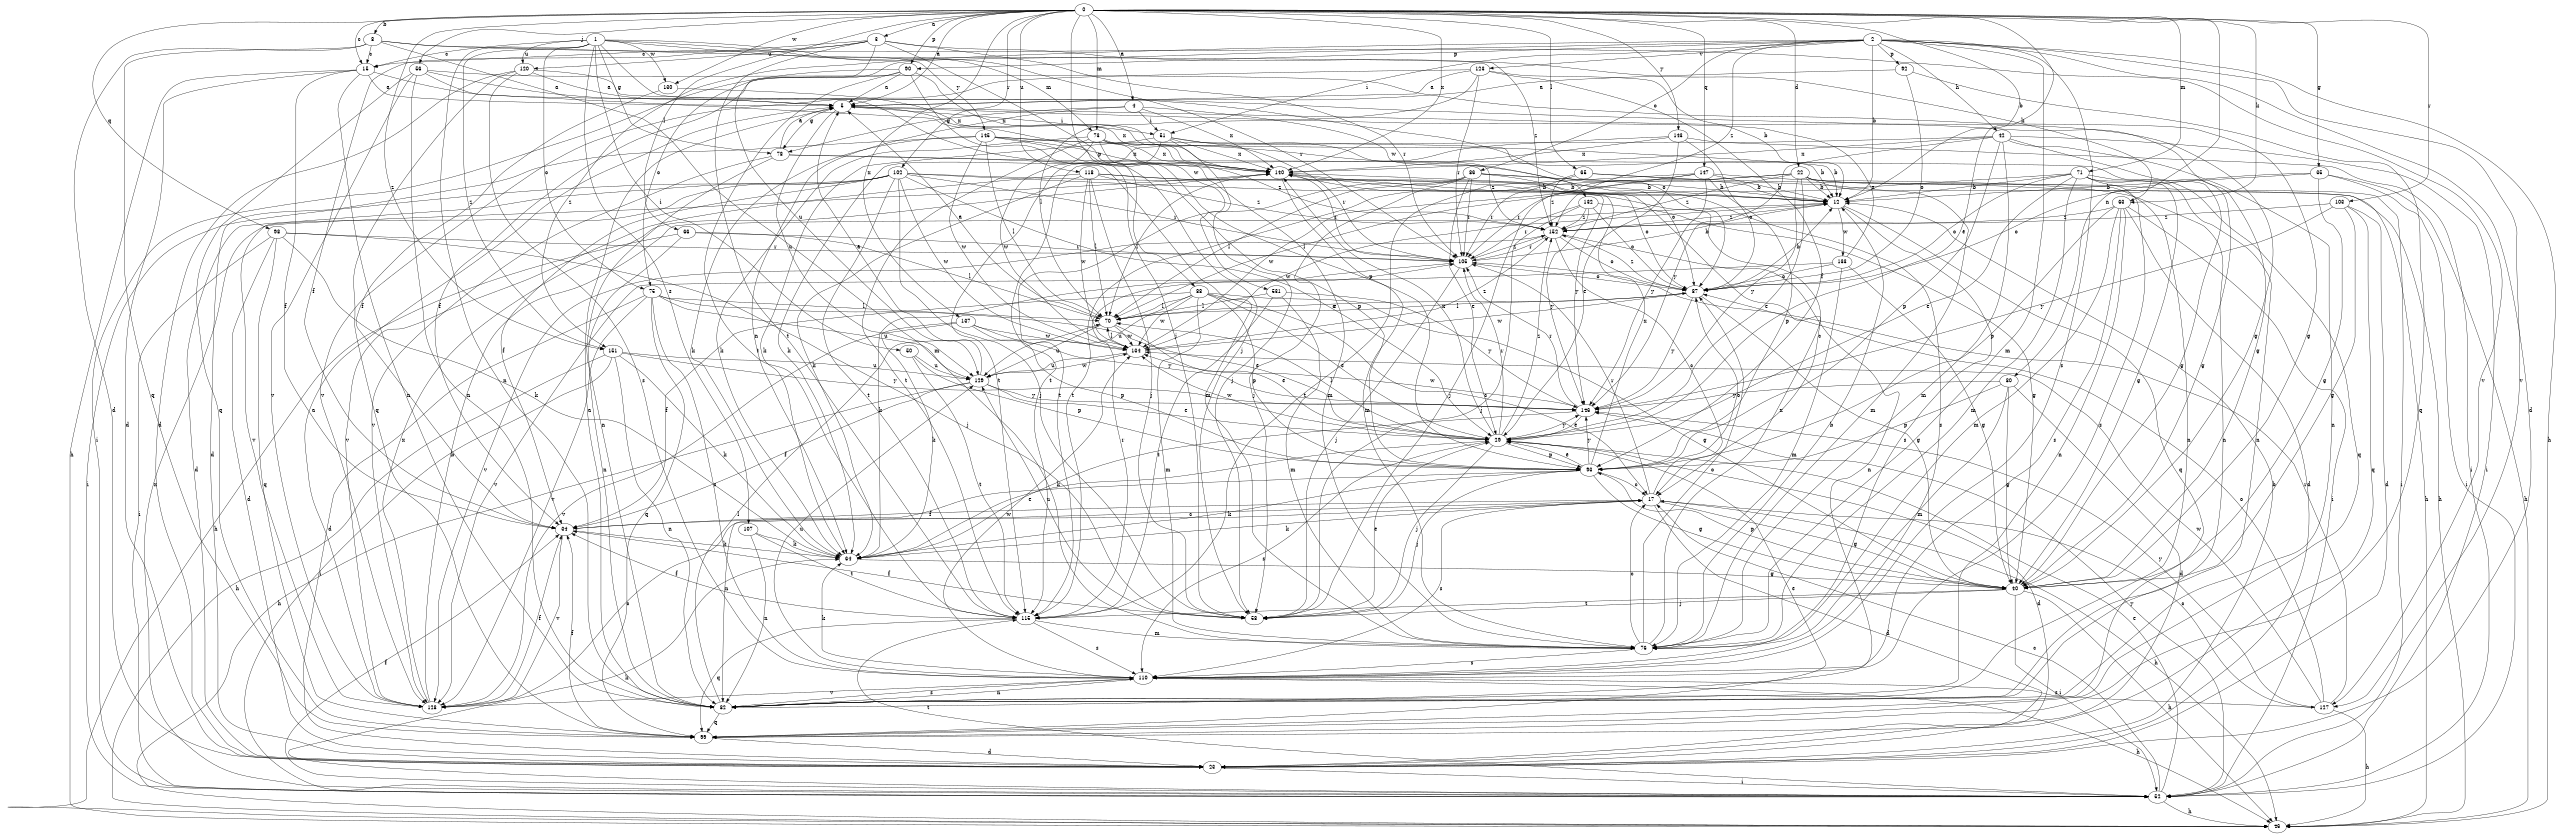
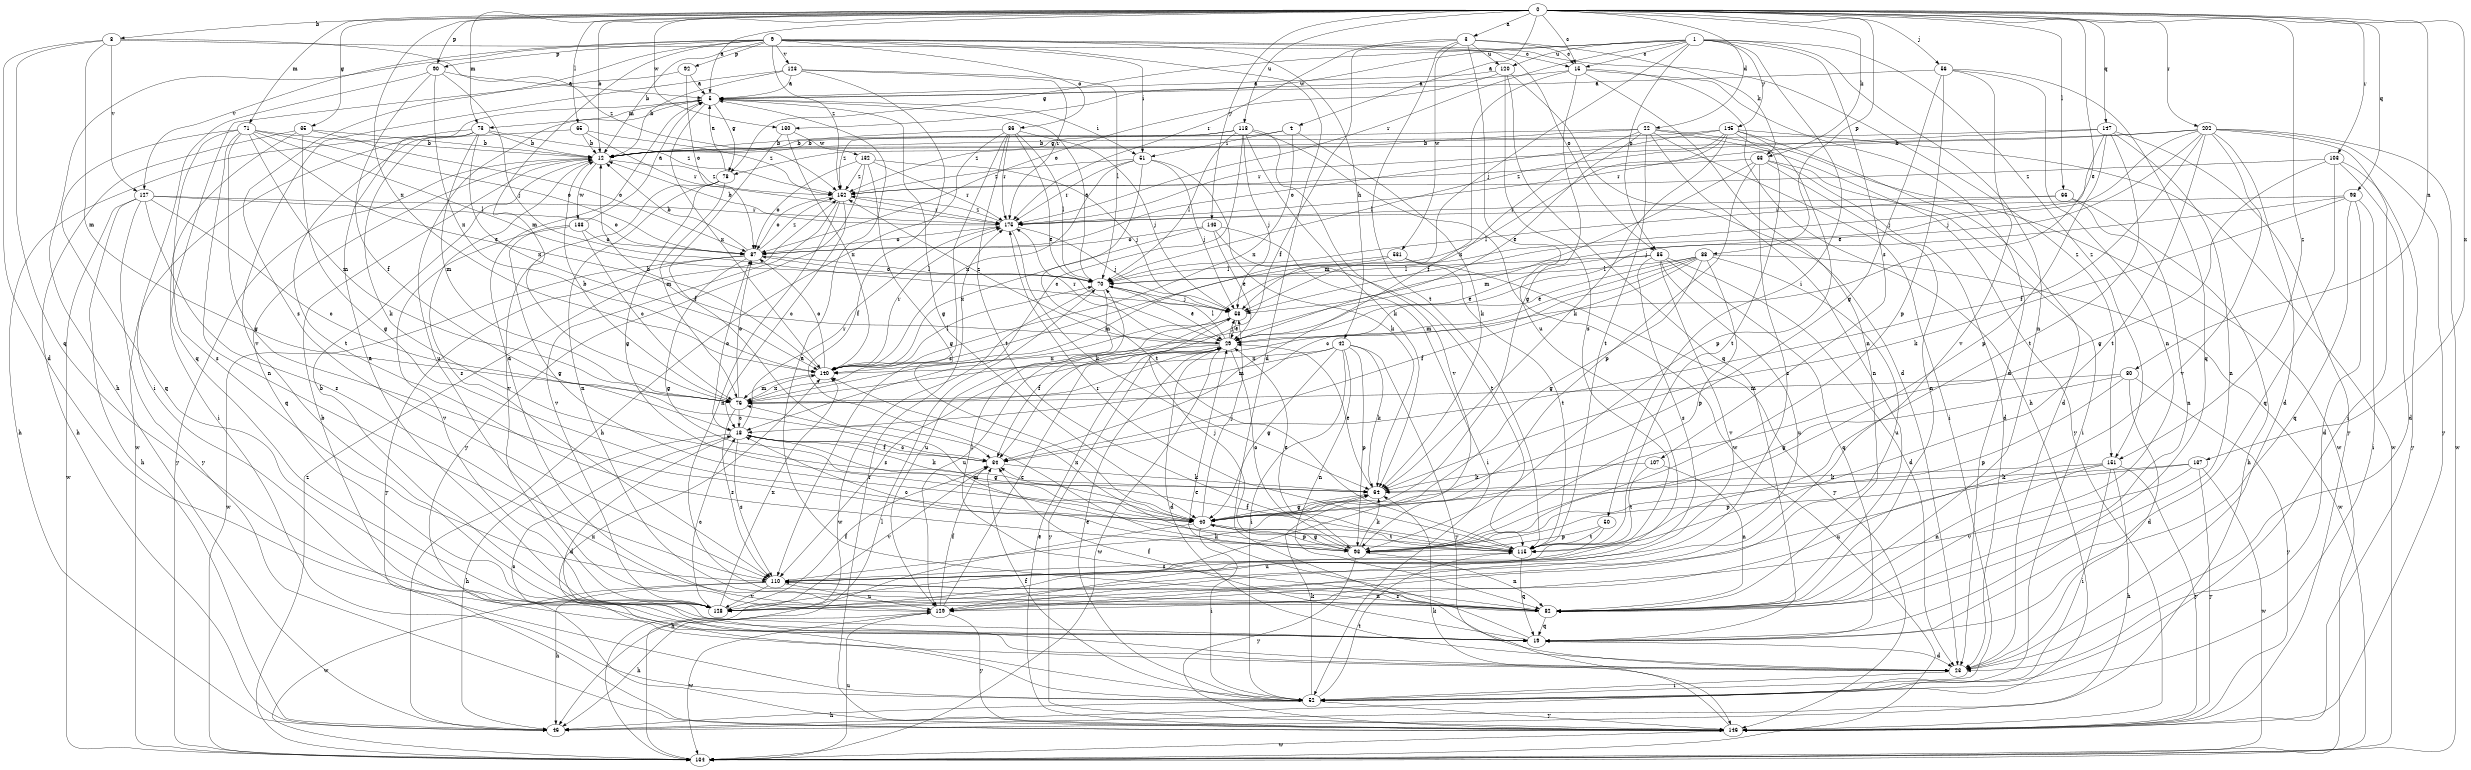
node "2": label "2" -> "9"
edge "1" -> "73": now "5" -> "73"
edge "4" -> "132": now "130" -> "132"
node "102": label "102" -> "202"
node "105": label "105" -> "175"
edge "12" -> "134": label "w" -> "y"
node "75": label "75" -> "85"
edge "70" -> "58": added, label "j"
edge "4" -> "64": label "n" -> "k"
edge "90" -> "115": now "145" -> "115"
edge "29" -> "93": label "p" -> "o"
edge "133" -> "76": label "m" -> "c"
node "17": label "17" -> "18"
edge "110" -> "127": reversed
node "99": label "99" -> "19"
